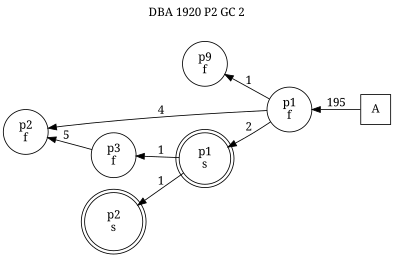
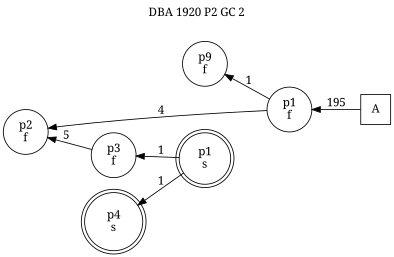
edge "p1 f" -> "p1 s": removed, label "2"
node "p2 s": label "p2 s" -> "p4 s"
